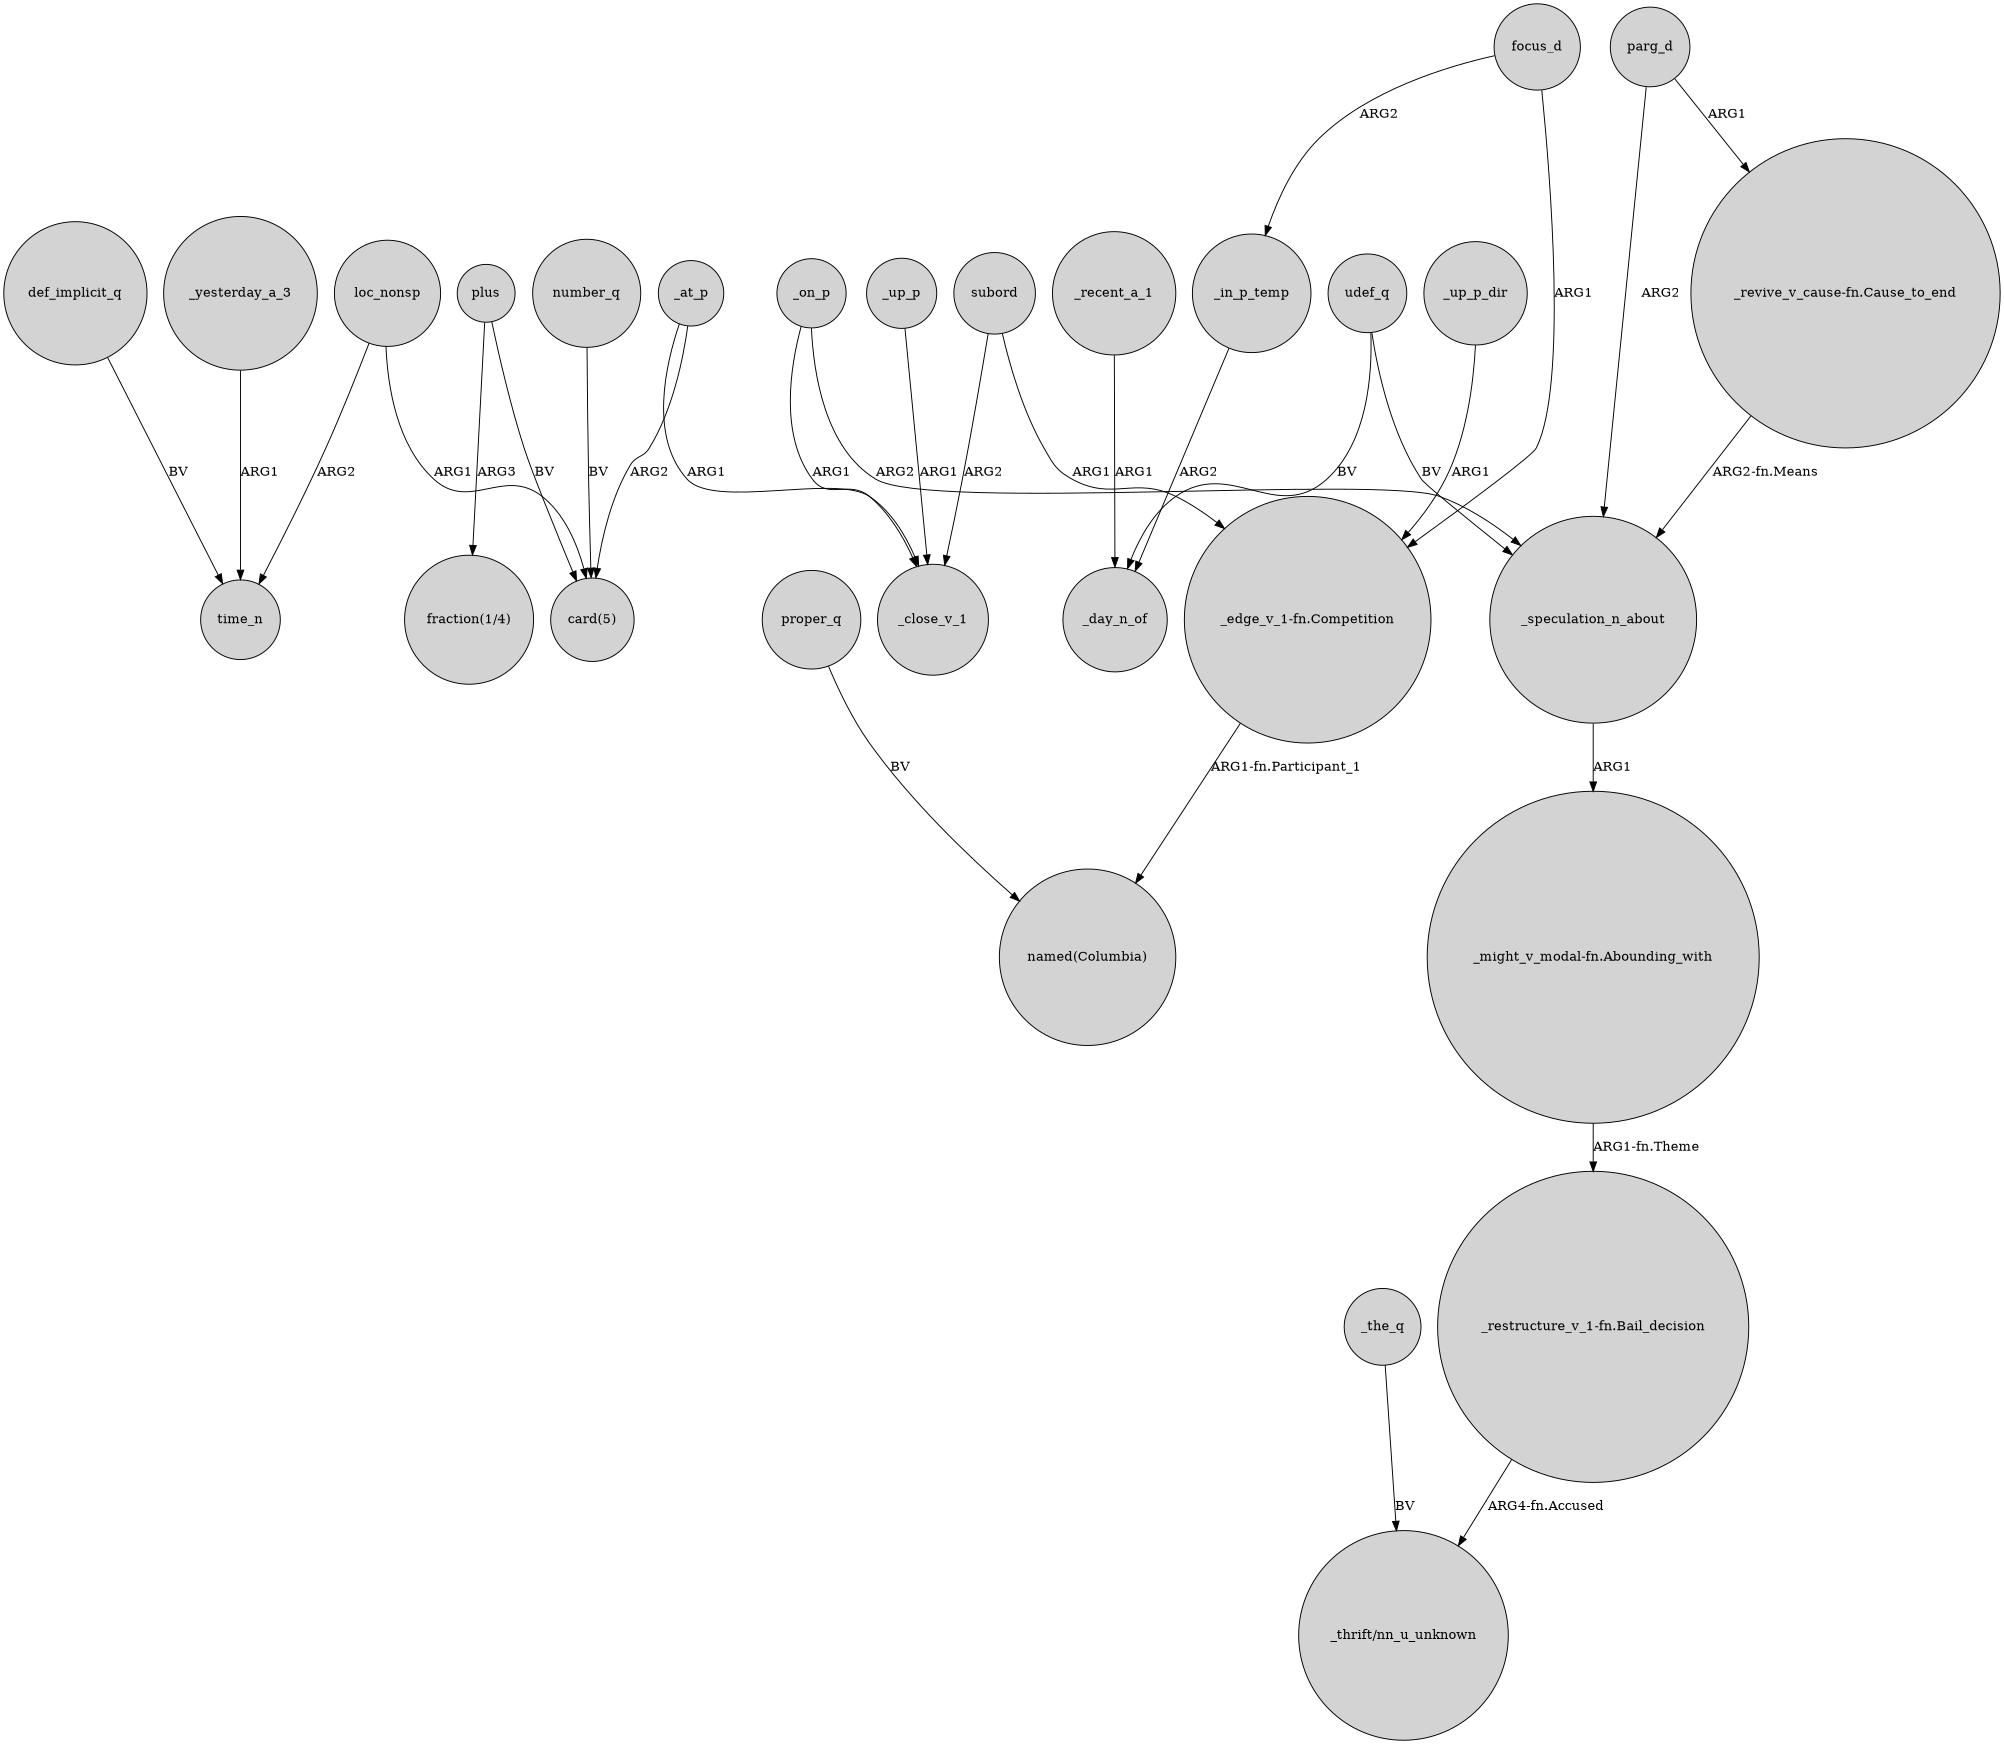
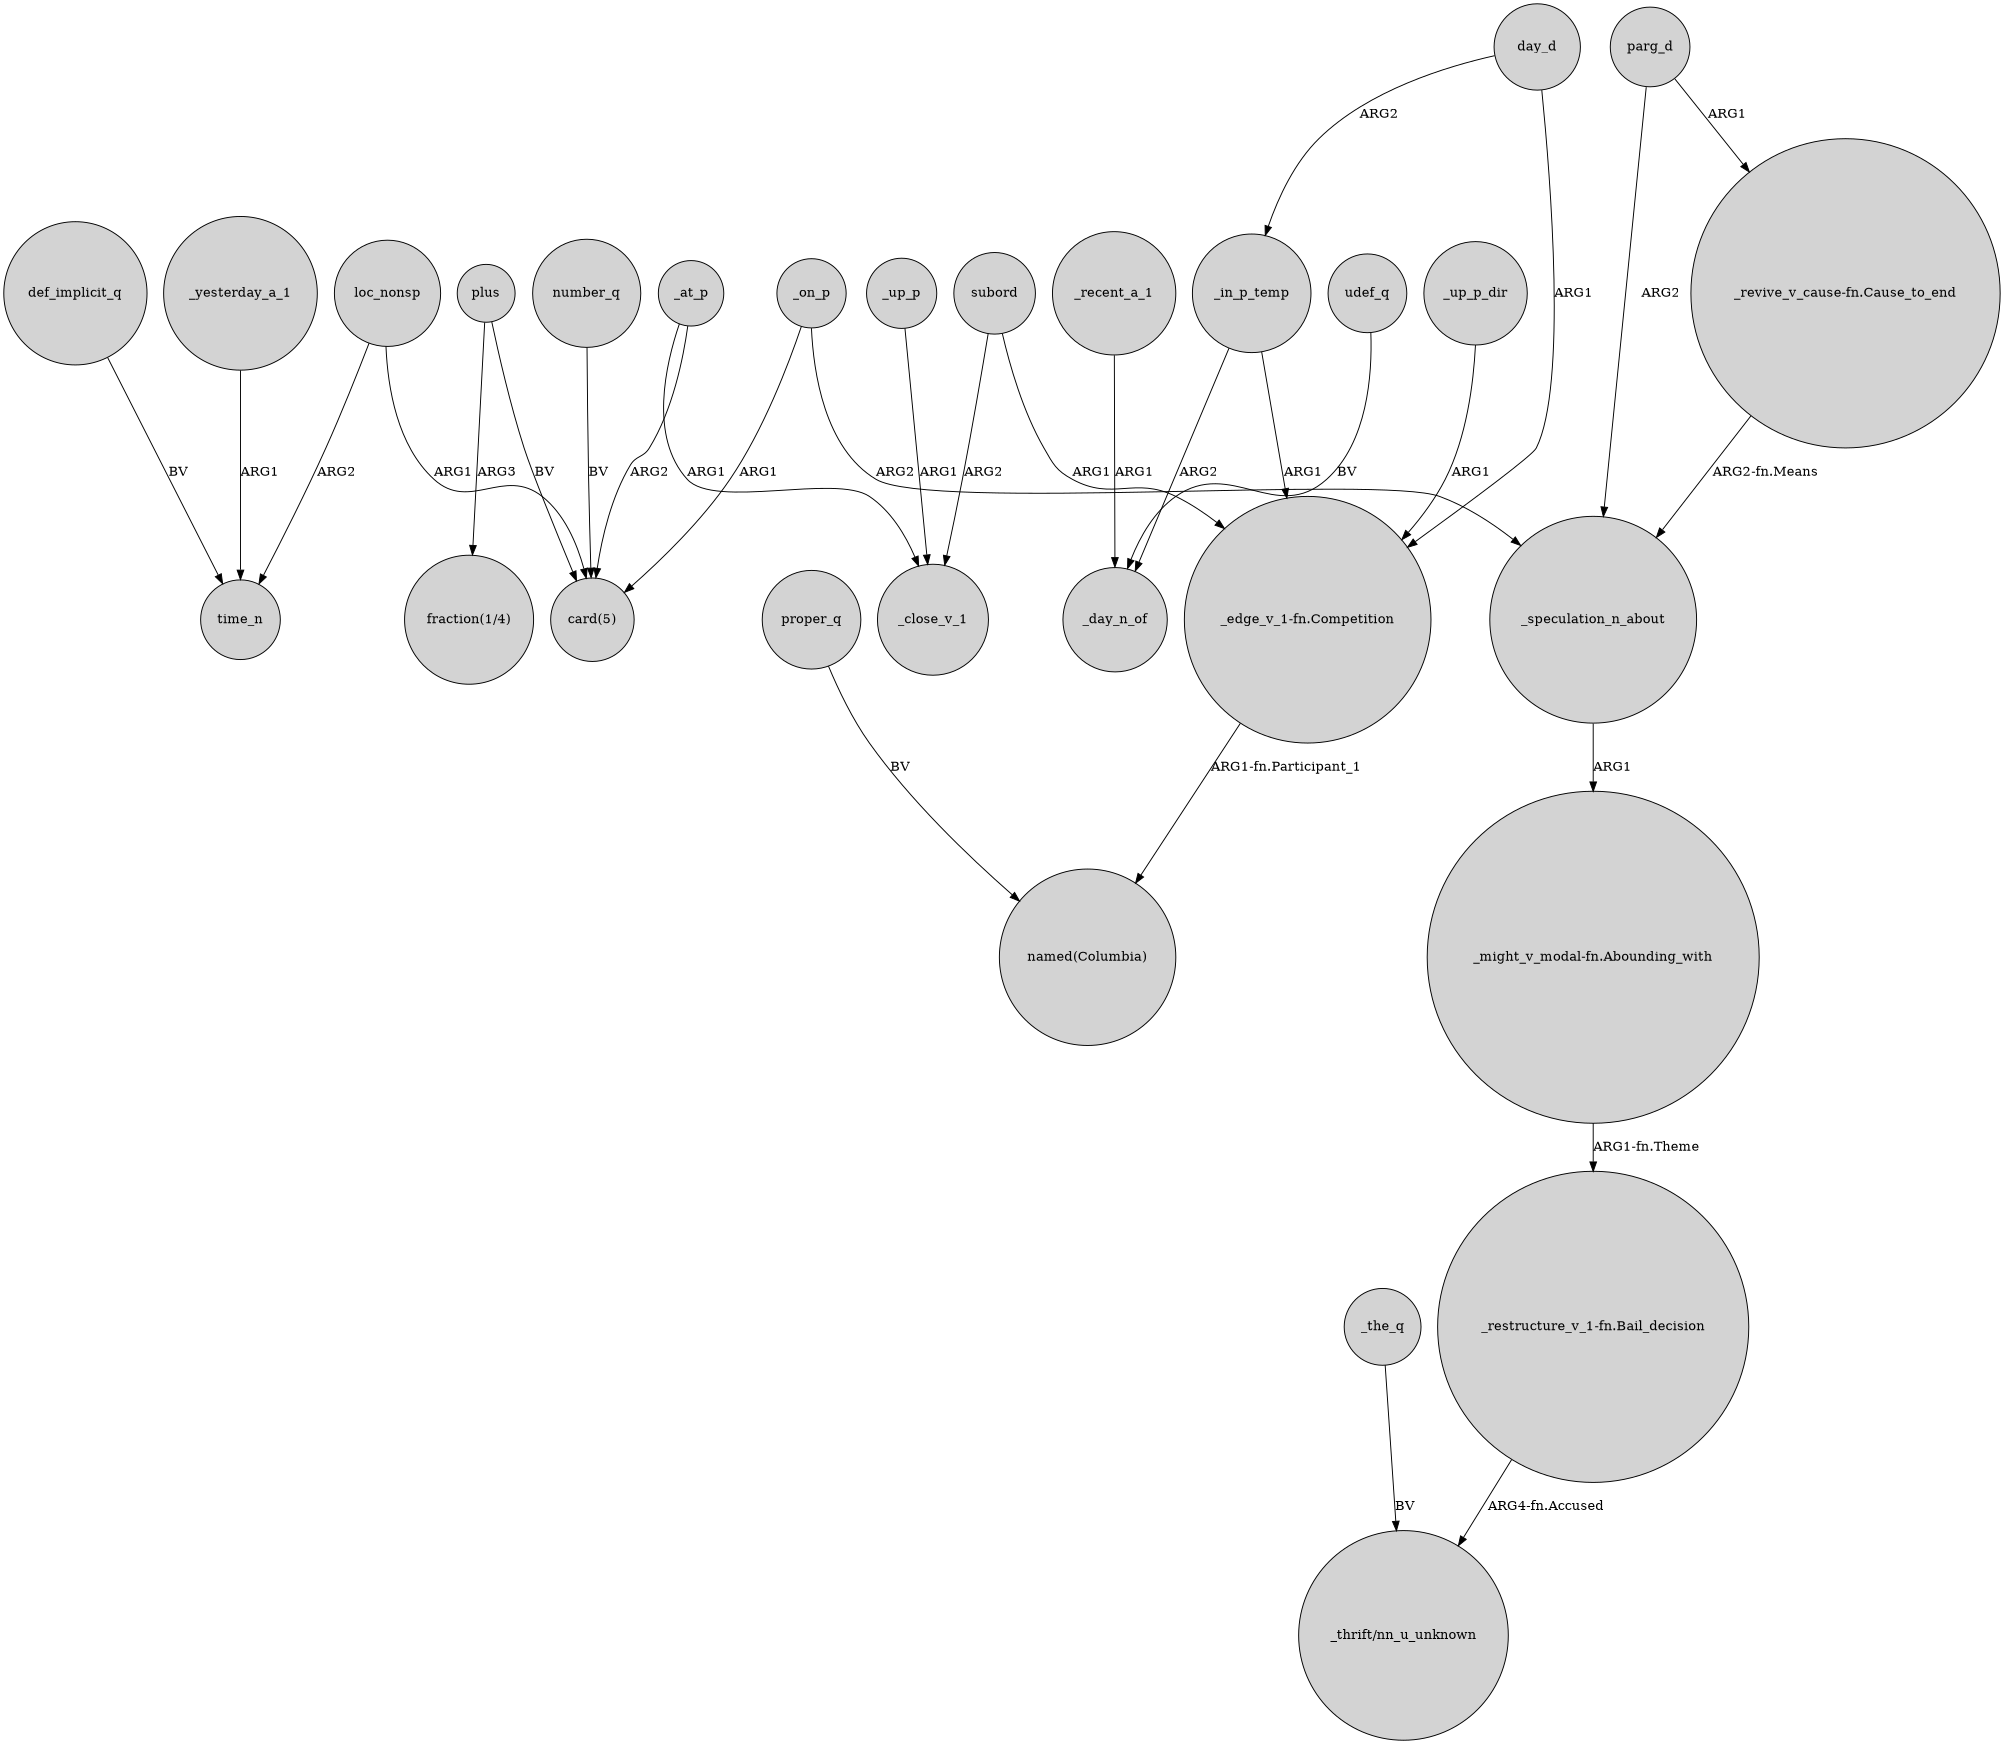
node "focus_d": label "focus_d" -> "day_d"
node "_yesterday_a_3": label "_yesterday_a_3" -> "_yesterday_a_1"
edge "_in_p_temp" -> "_edge_v_1-fn.Competition": added, label "ARG1"
edge "udef_q" -> "_speculation_n_about": removed, label "BV"
edge "_on_p" -> "_close_v_1": now "_on_p" -> "card(5)"
